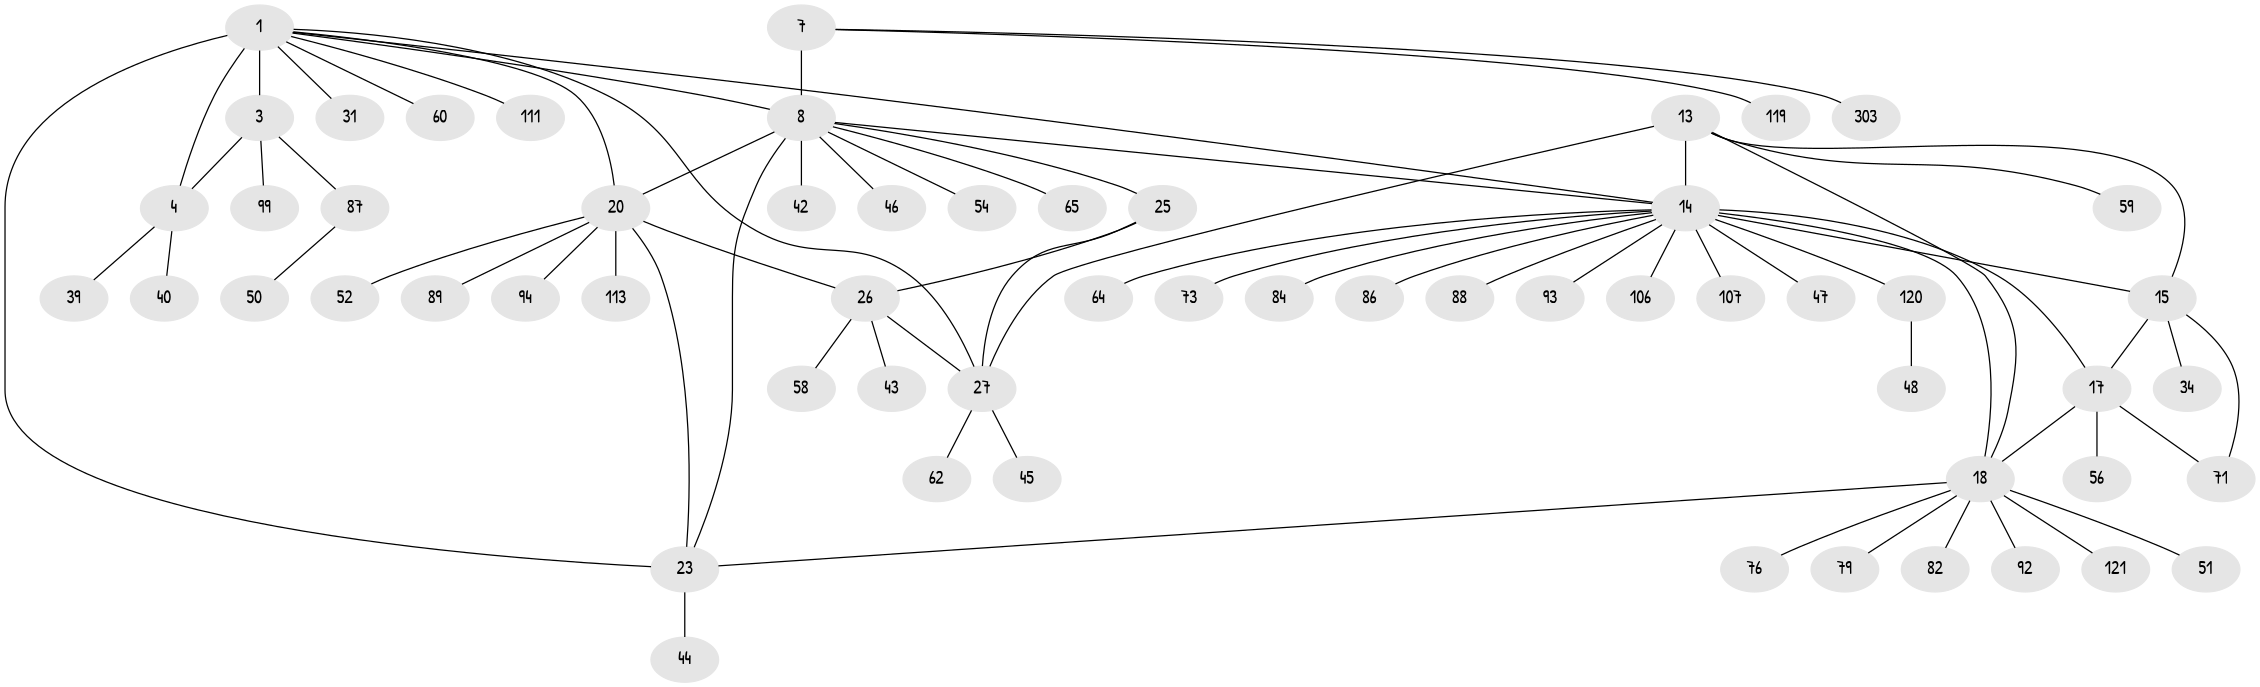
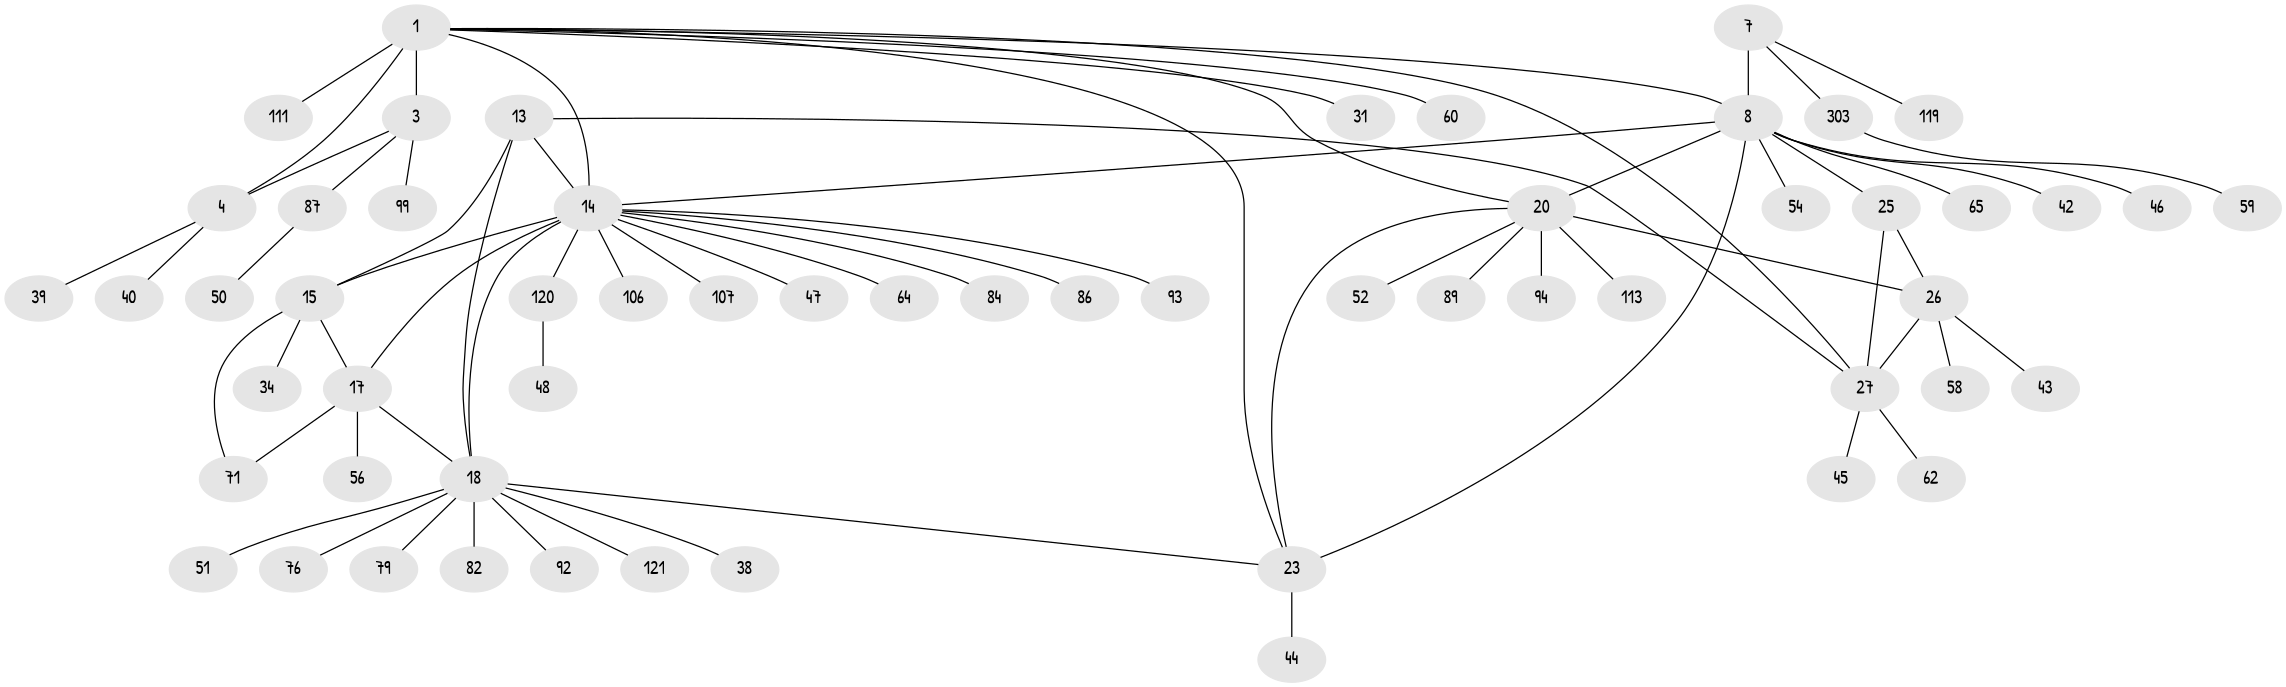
edge "13" -- "59": now "303" -- "59"
node "73": removed
node "88": removed
node "38": added
